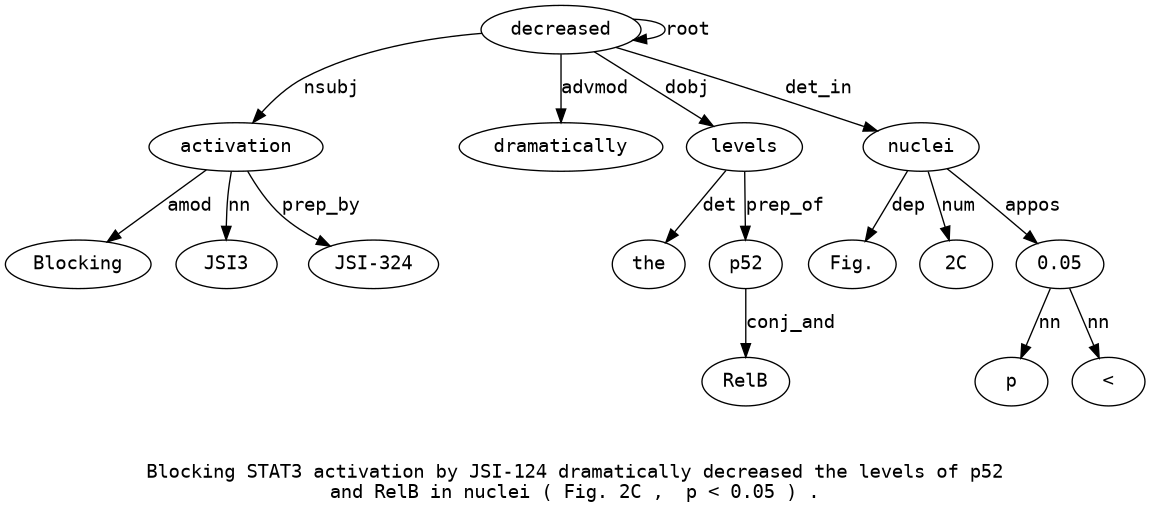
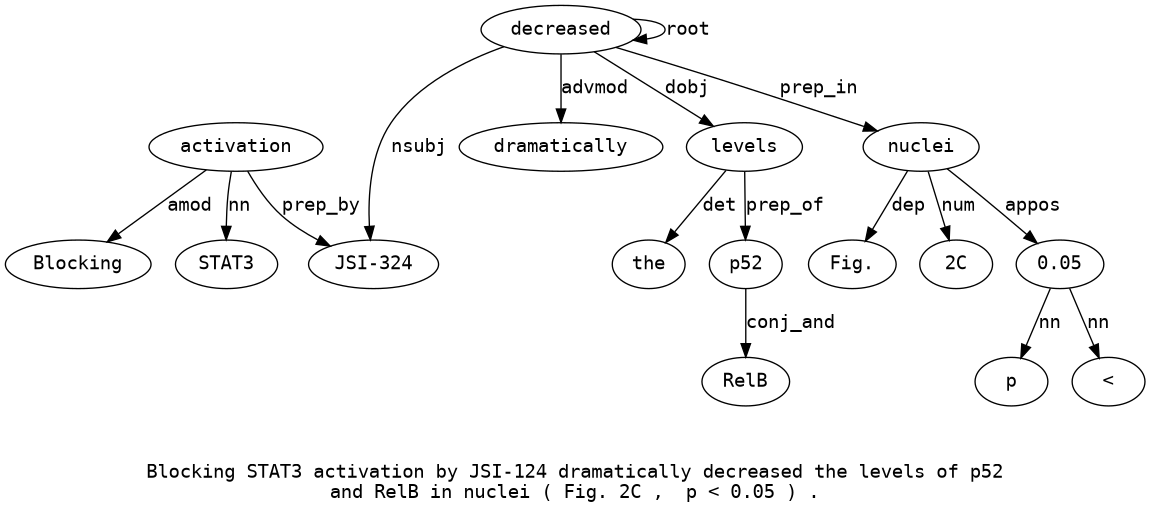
edge "decreased" -> "activation": now "decreased" -> "JSI-324"
edge "decreased" -> "nuclei": label "det_in" -> "prep_in"
node "JSI3": label "JSI3" -> "STAT3"
